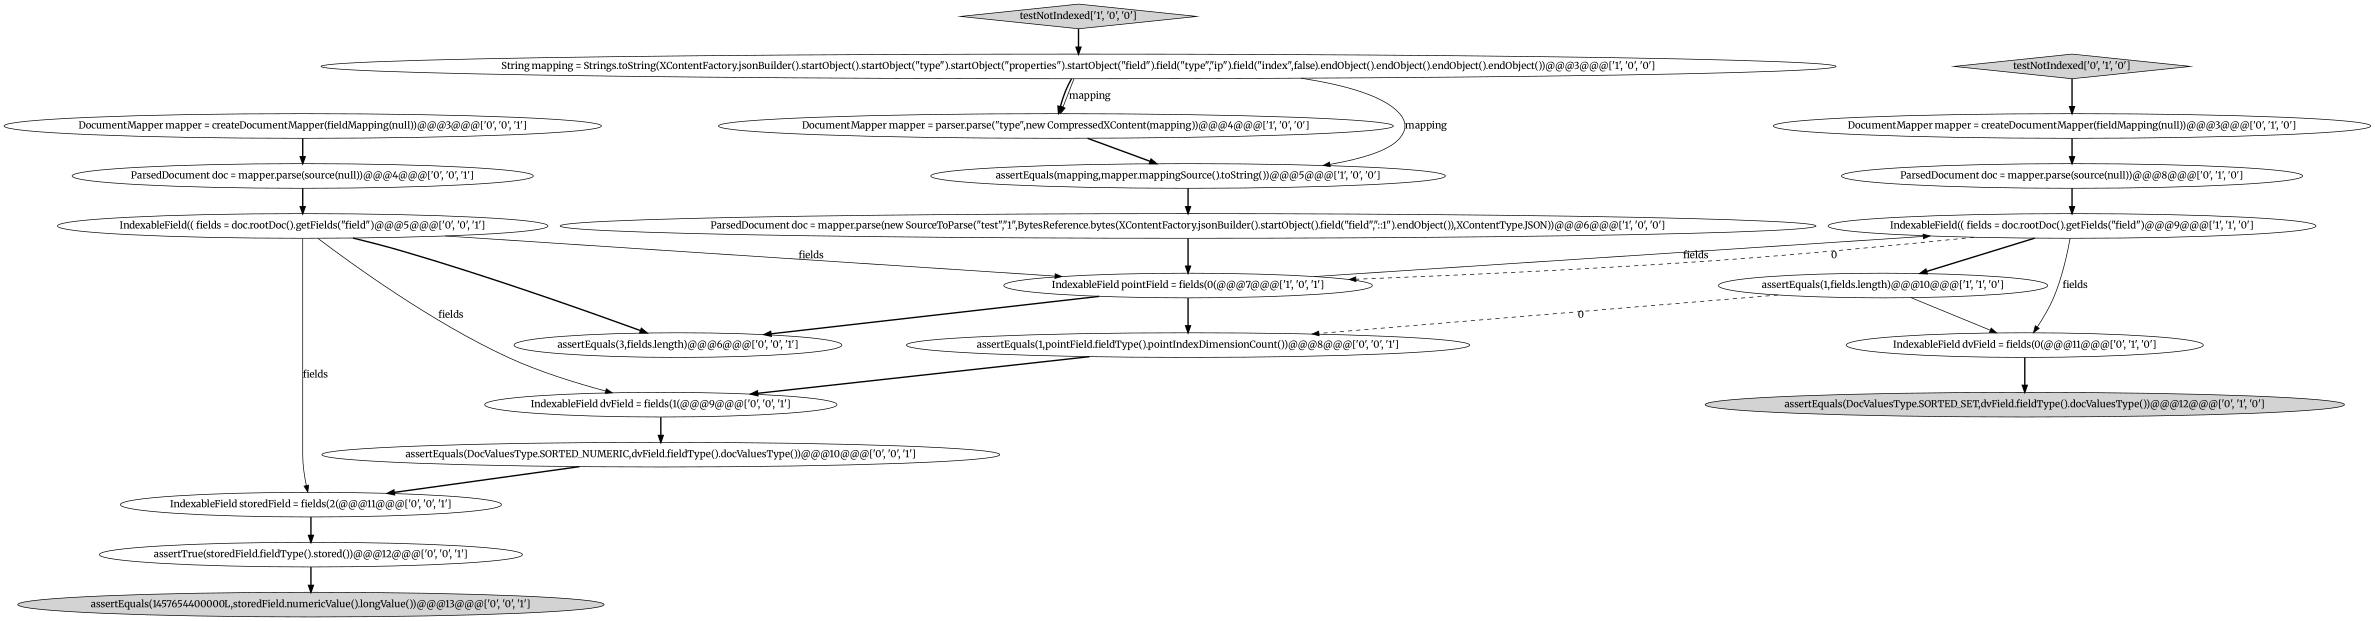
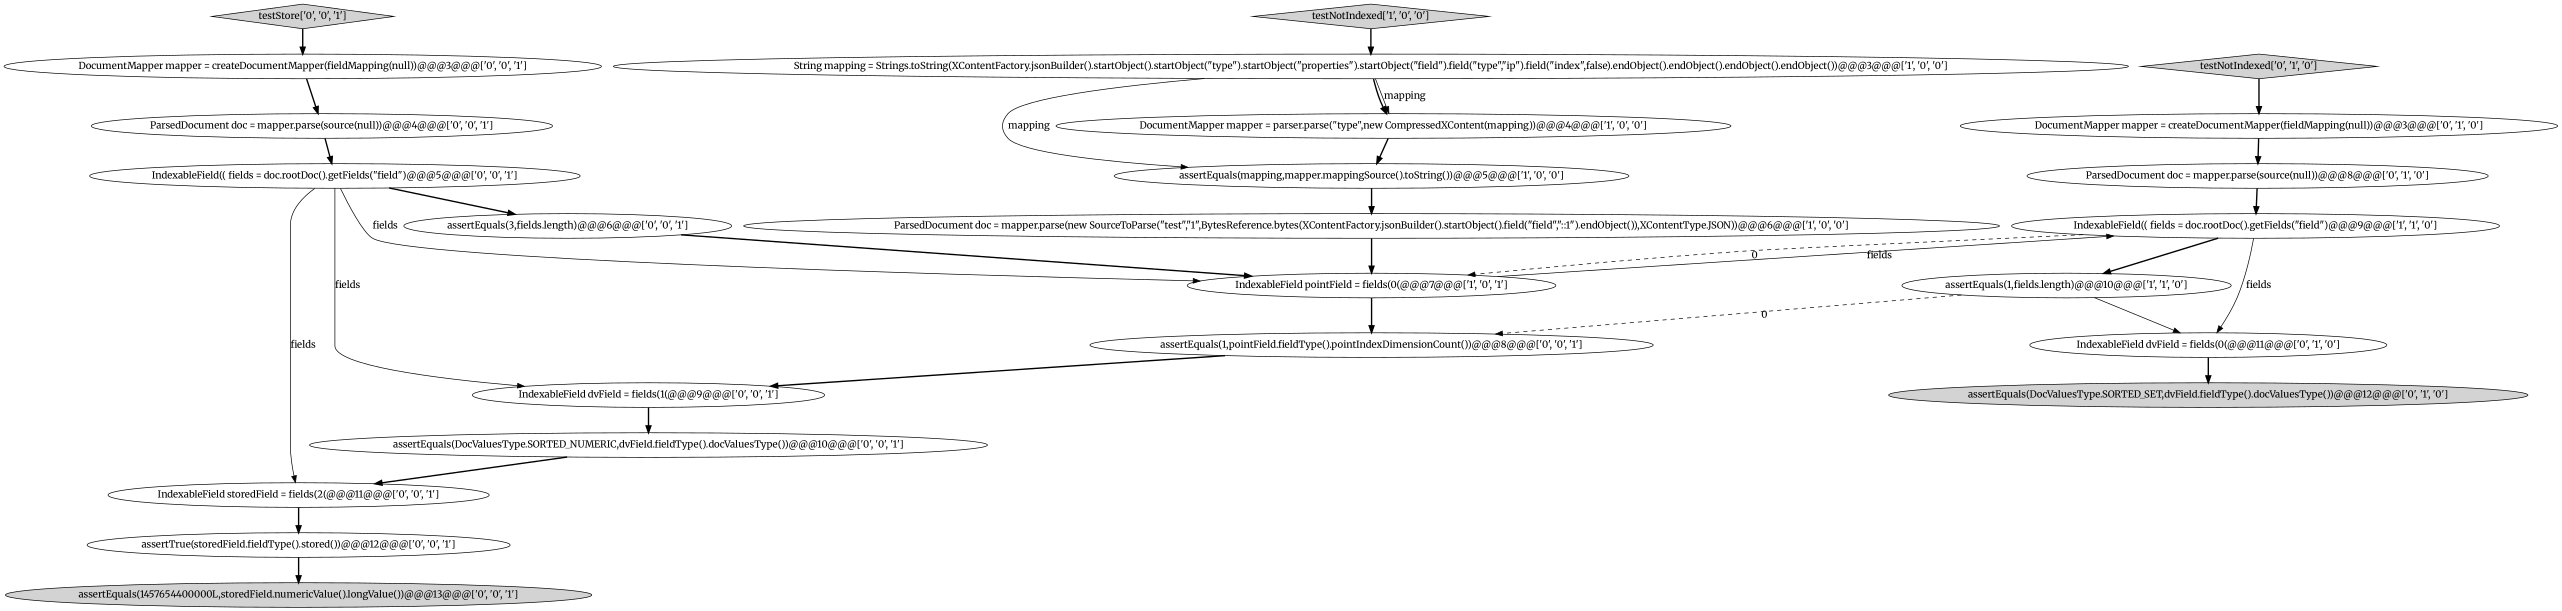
node "testStore['0', '0', '1']": added
edge "IndexableField pointField = fields(0(@@@7@@@['1', '0', '1']" -> "assertEquals(3,fields.length)@@@6@@@['0', '0', '1']": reversed
